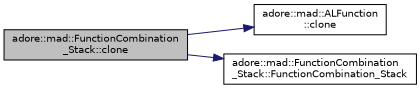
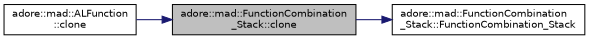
edge "adore::mad::FunctionCombination _Stack::clone" -> "adore::mad::ALFunction ::clone": reversed
